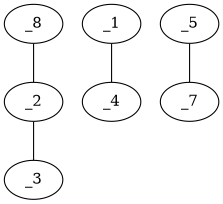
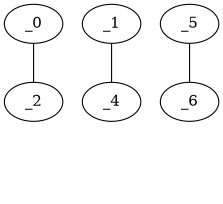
node "_8": label "_8" -> "_0"
node "_7": label "_7" -> "_6"
node "_3": removed
